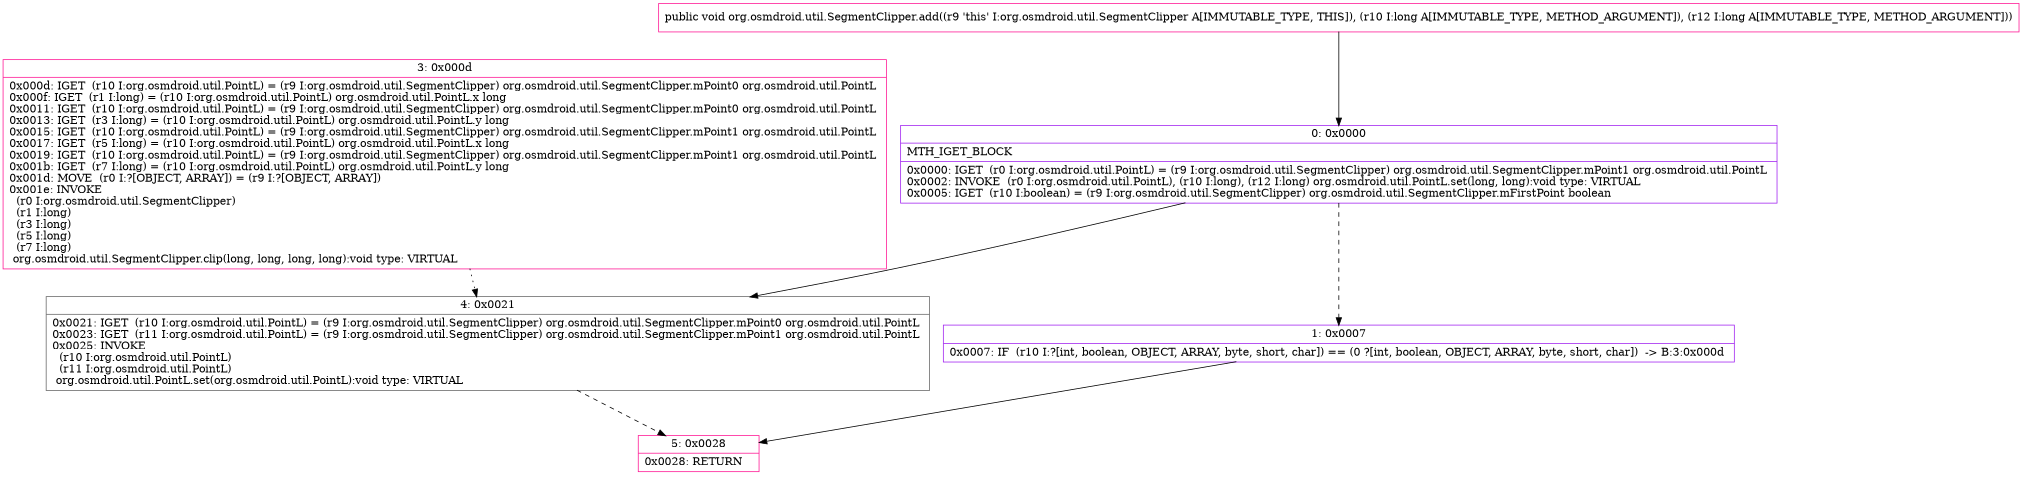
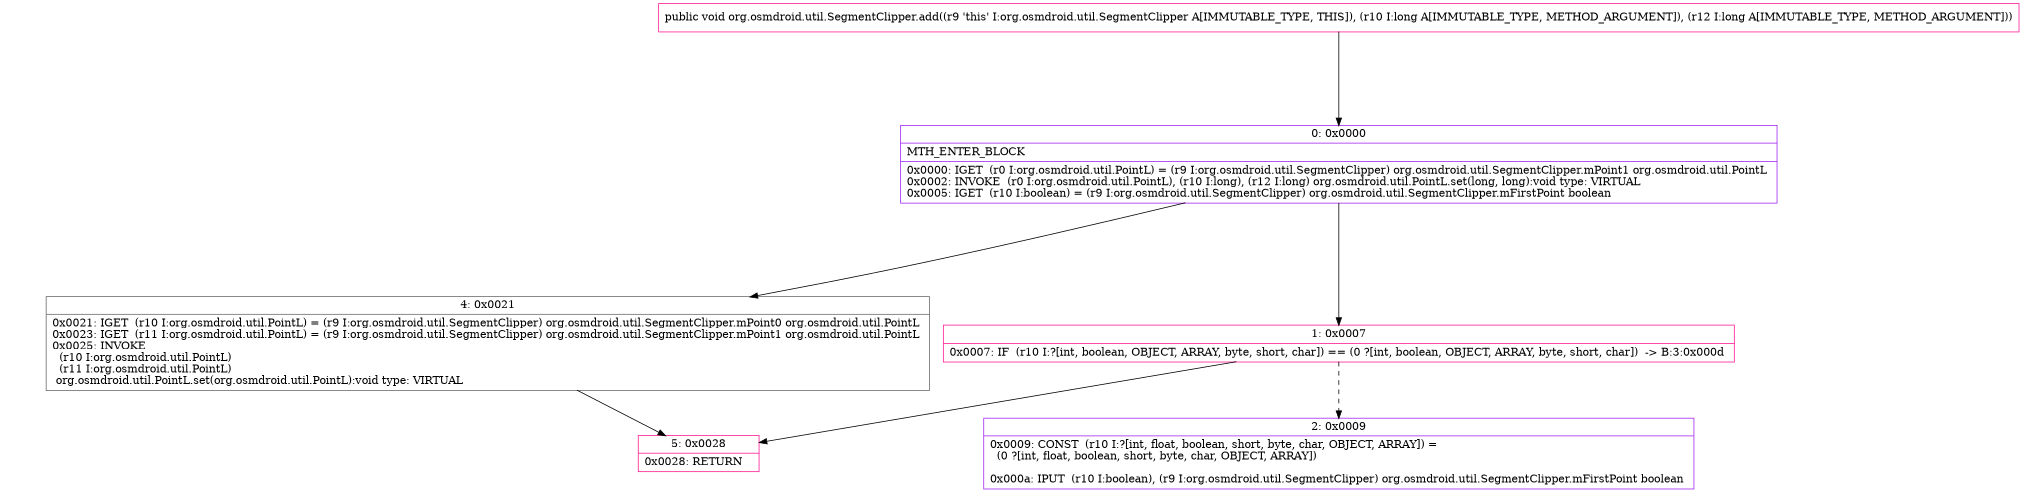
node "0: 0x0000": text "MTH_IGET_BLOCK" -> "MTH_ENTER_BLOCK"
node "3: 0x000d": removed
edge "0: 0x0000" -> "1: 0x0007": style dashed -> solid
node "1: 0x0007": color purple -> deeppink
edge "4: 0x0021" -> "5: 0x0028": style dashed -> solid
node "2: 0x0009": added
